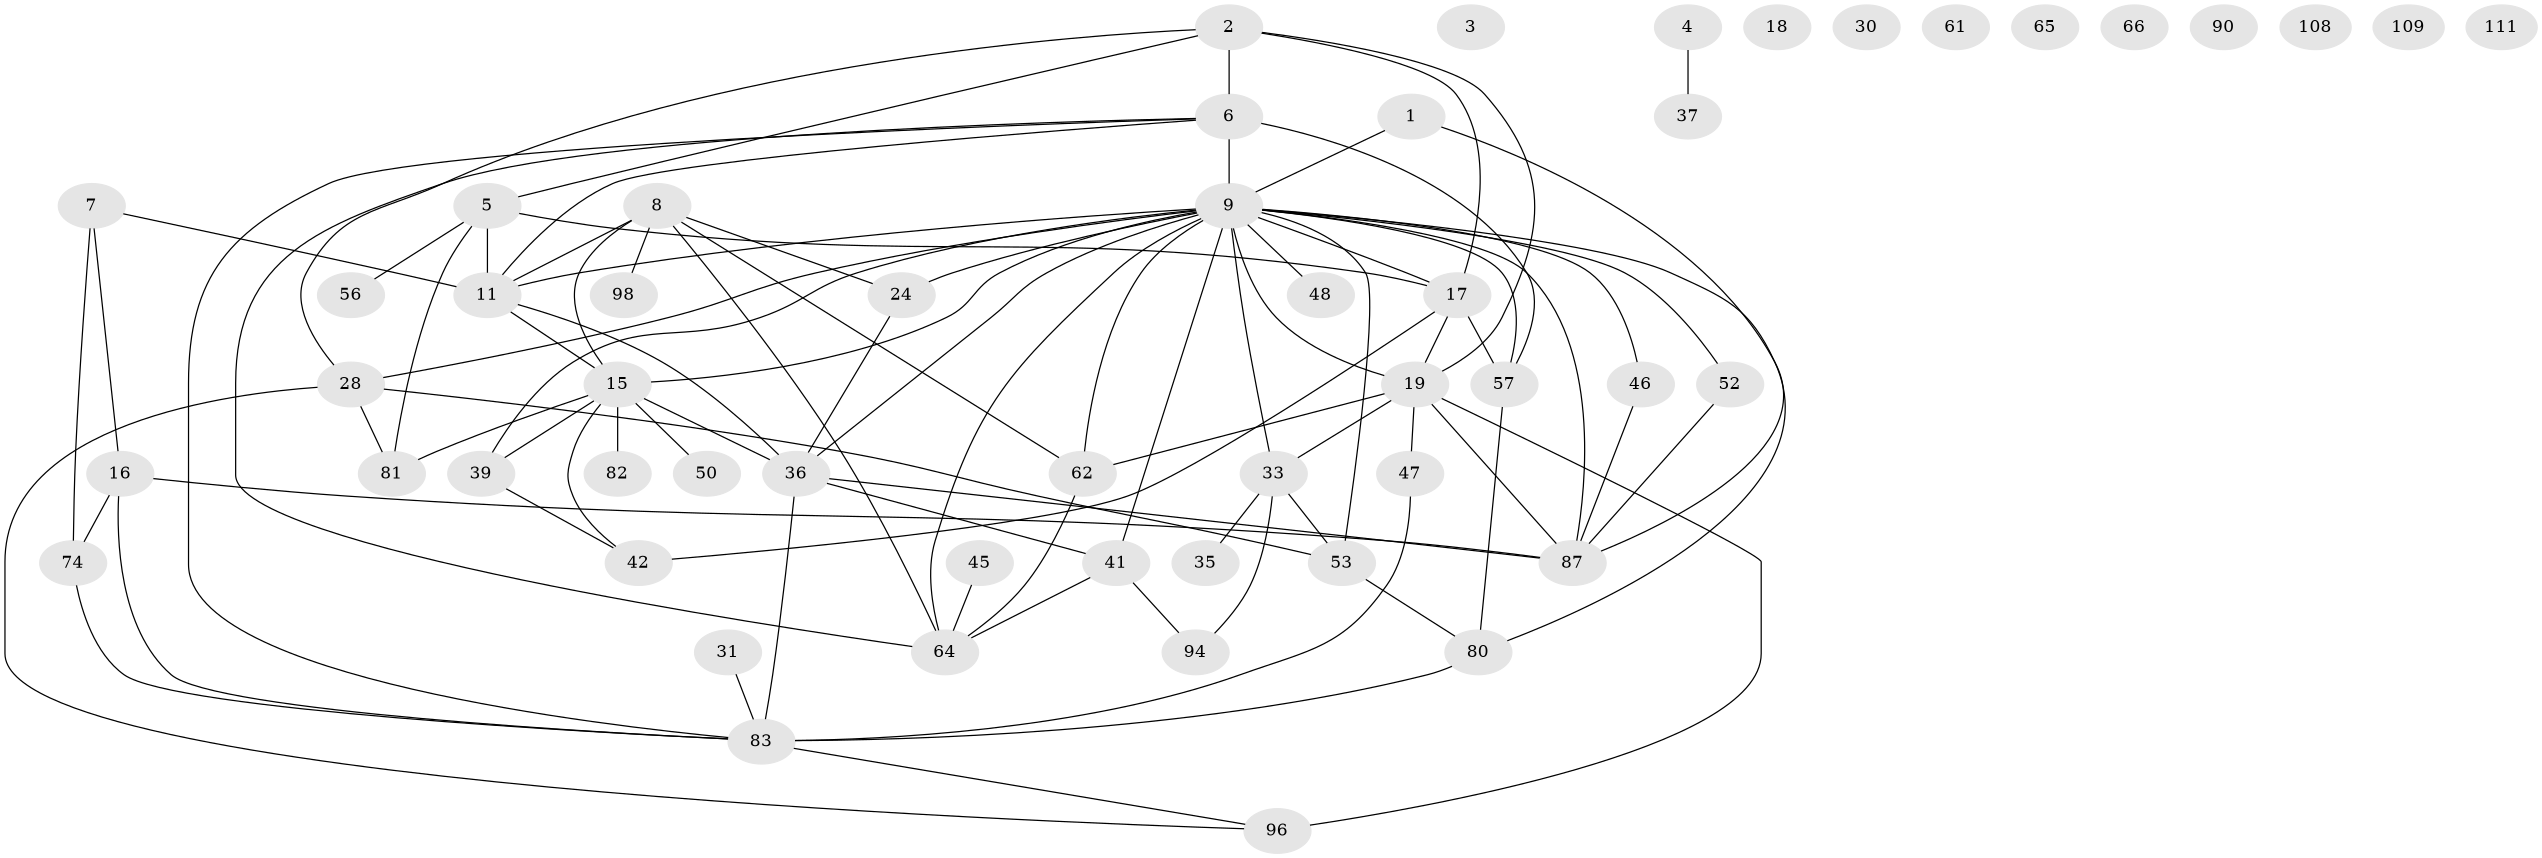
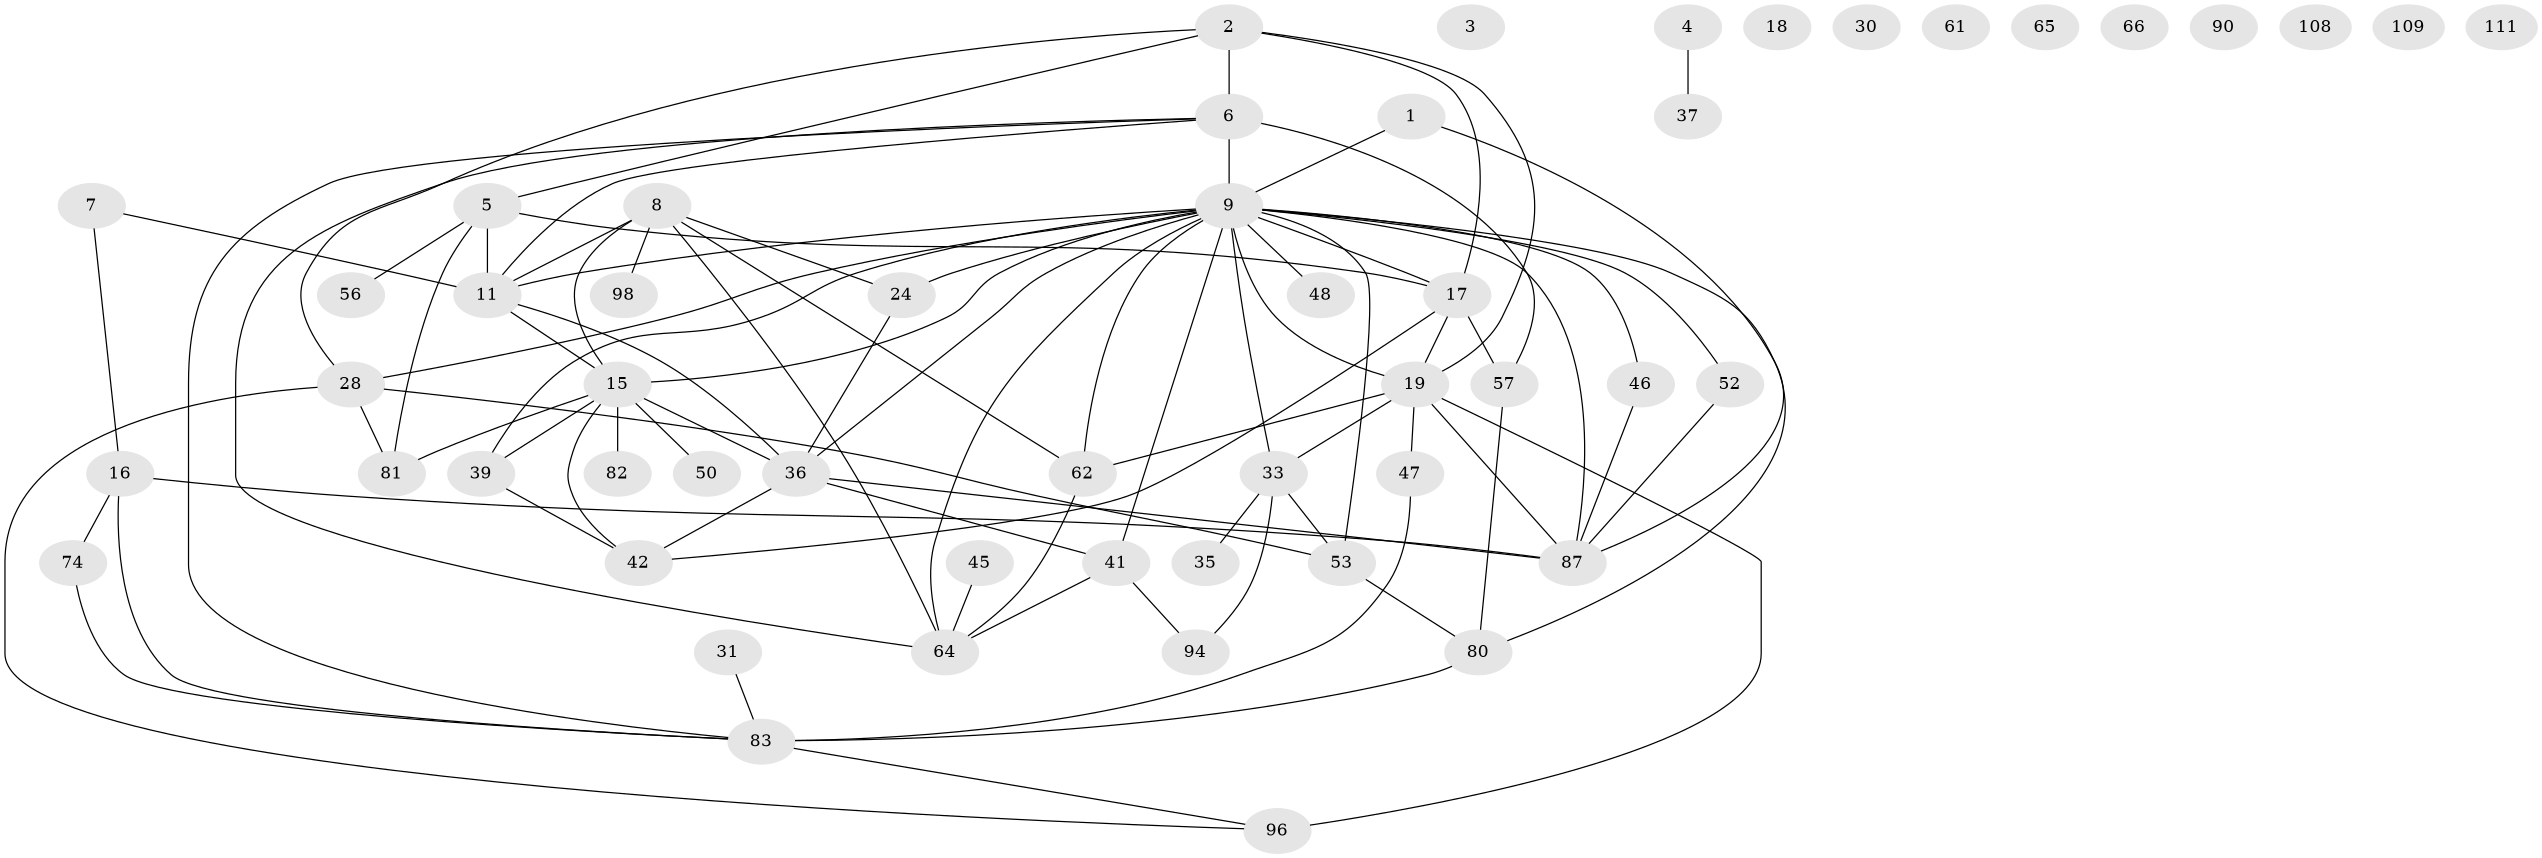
edge "9" -- "57": removed
edge "7" -- "74": removed
edge "36" -- "83": now "36" -- "42"
